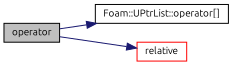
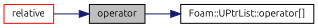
edge "operator" -> "relative": reversed
